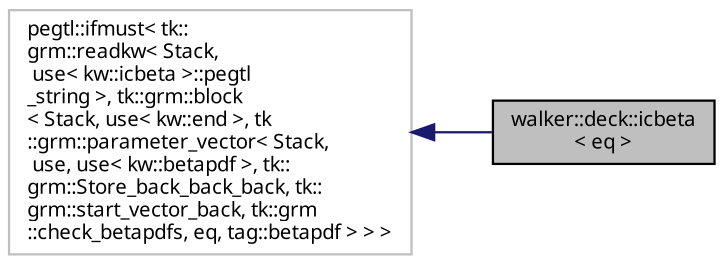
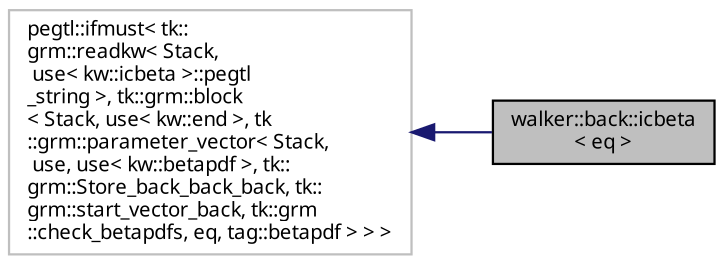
node "walker::deck::icbeta < eq >": label "walker::deck::icbeta < eq >" -> "walker::back::icbeta < eq >"
